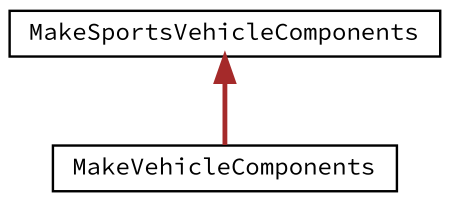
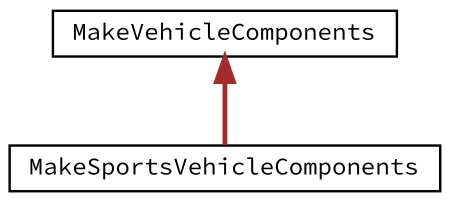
edge "MakeVehicleComponents" -> "MakeSportsVehicleComponents": reversed
